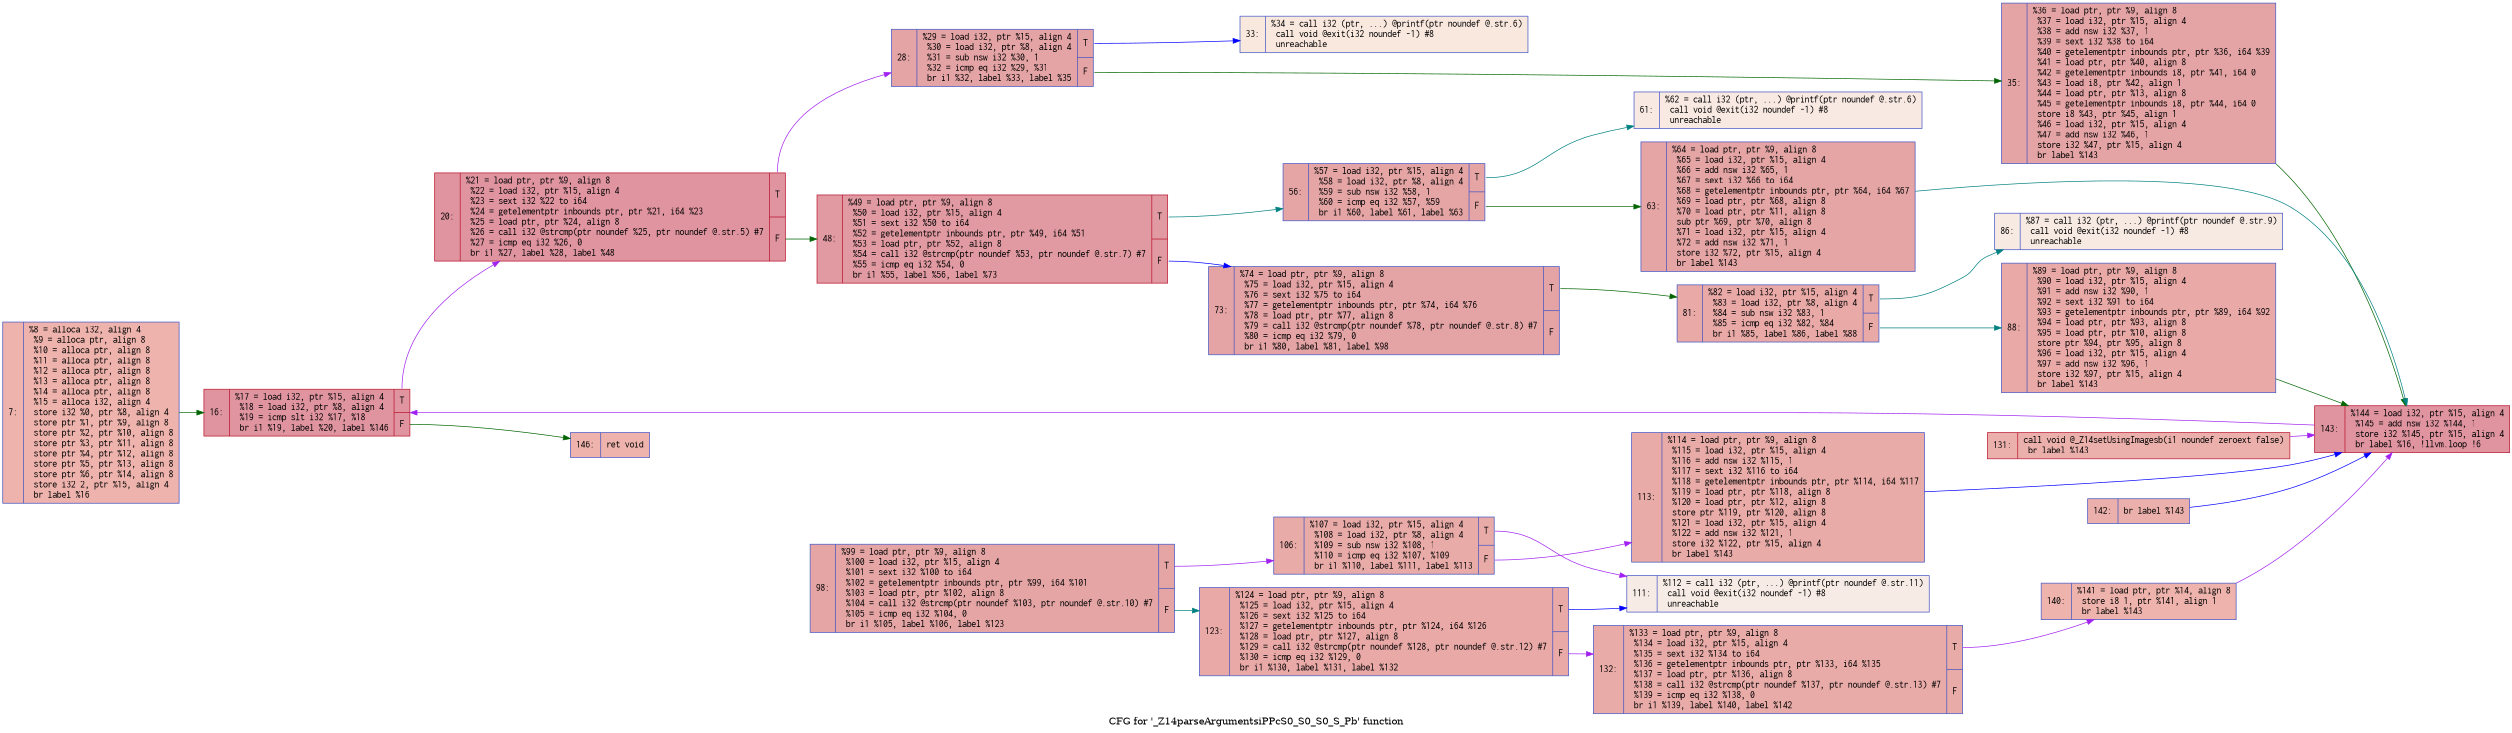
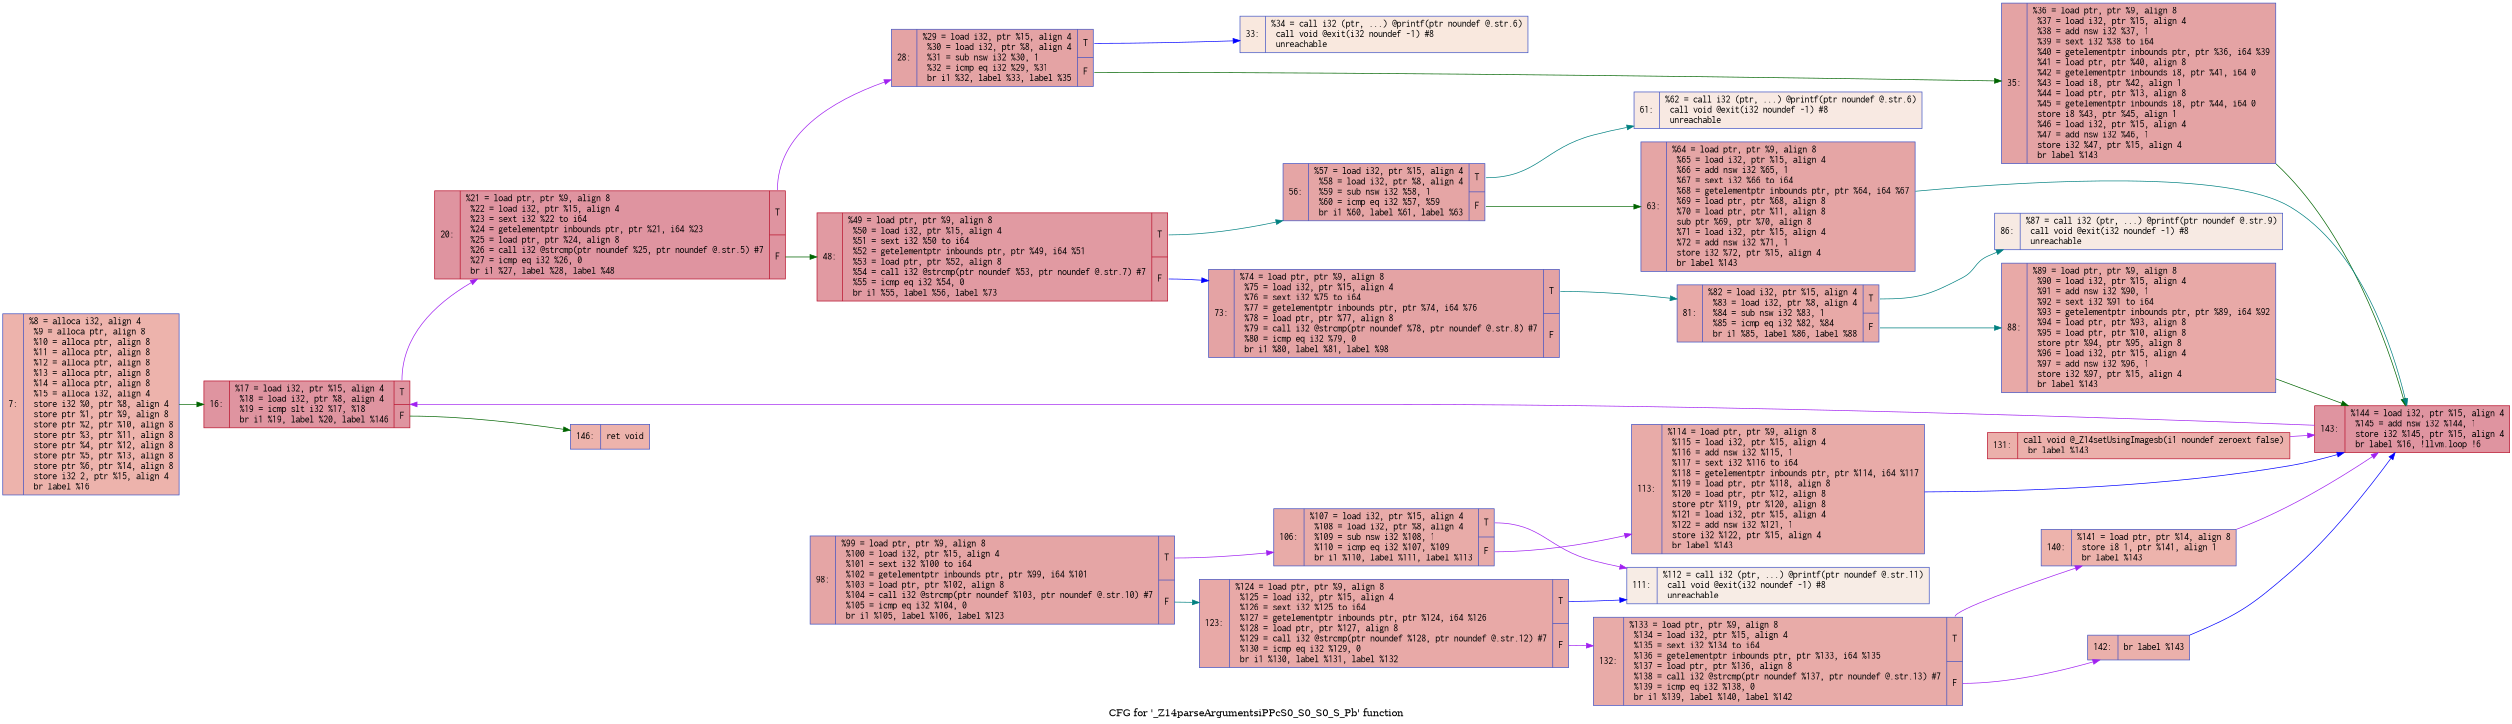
edge "73:" -> "81:": color darkgreen -> teal
edge "132:" -> "142:": added
